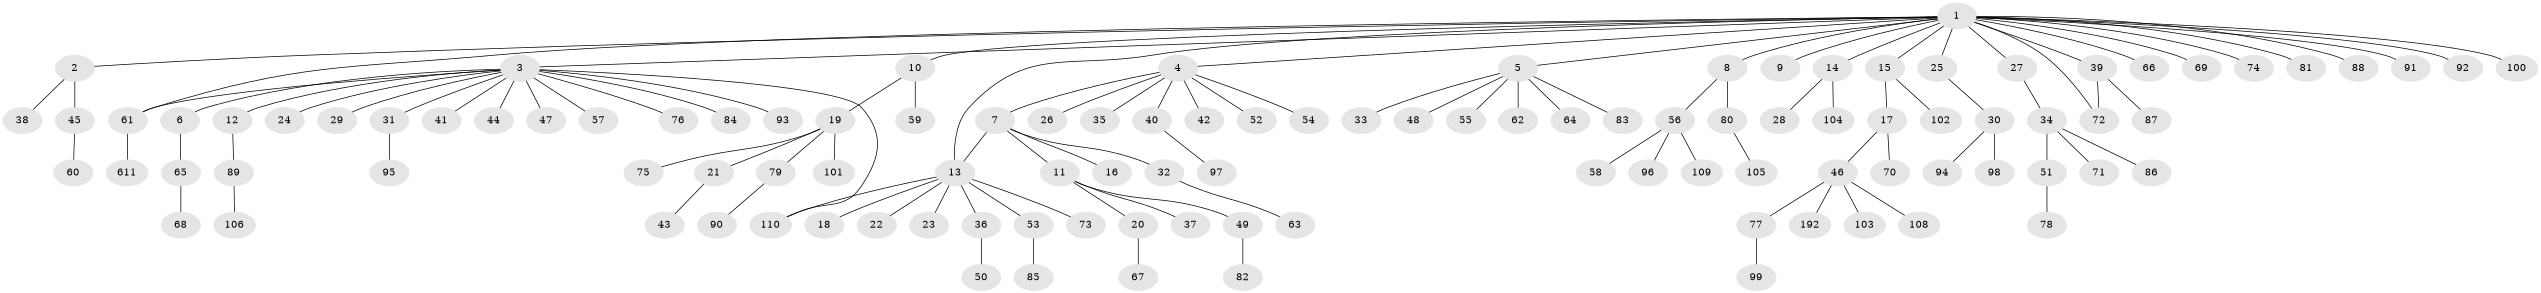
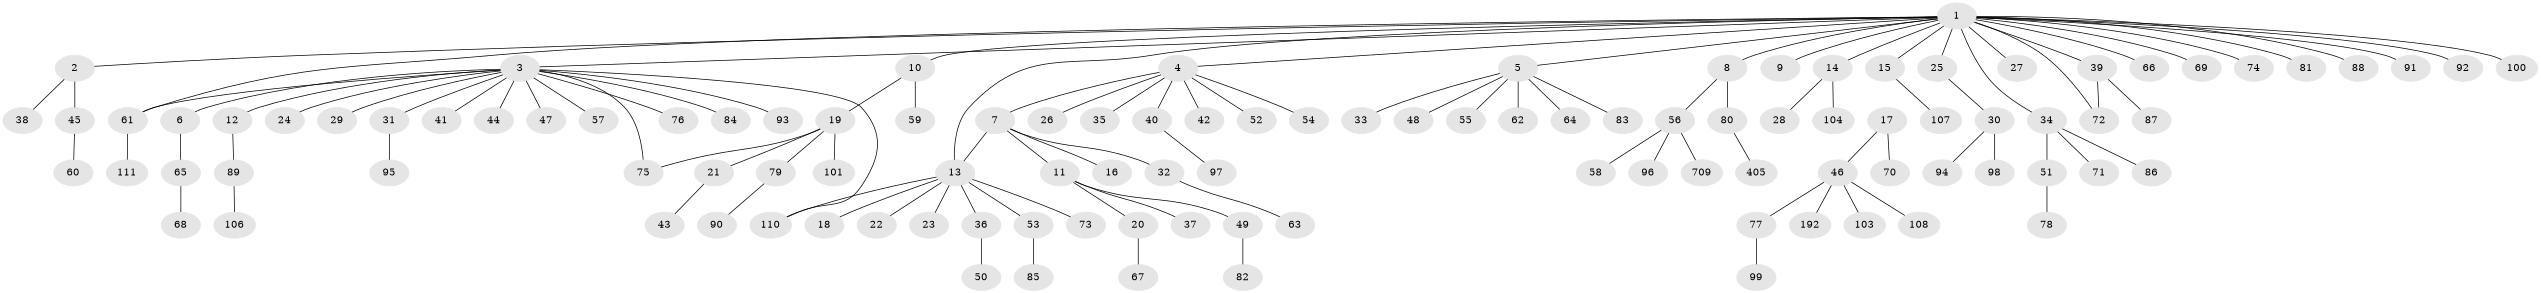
edge "27" -- "34": now "1" -- "34"
edge "15" -- "17": removed
edge "3" -- "75": added
node "102": label "102" -> "107"
node "611": label "611" -> "111"
node "109": label "109" -> "709"
node "105": label "105" -> "405"
